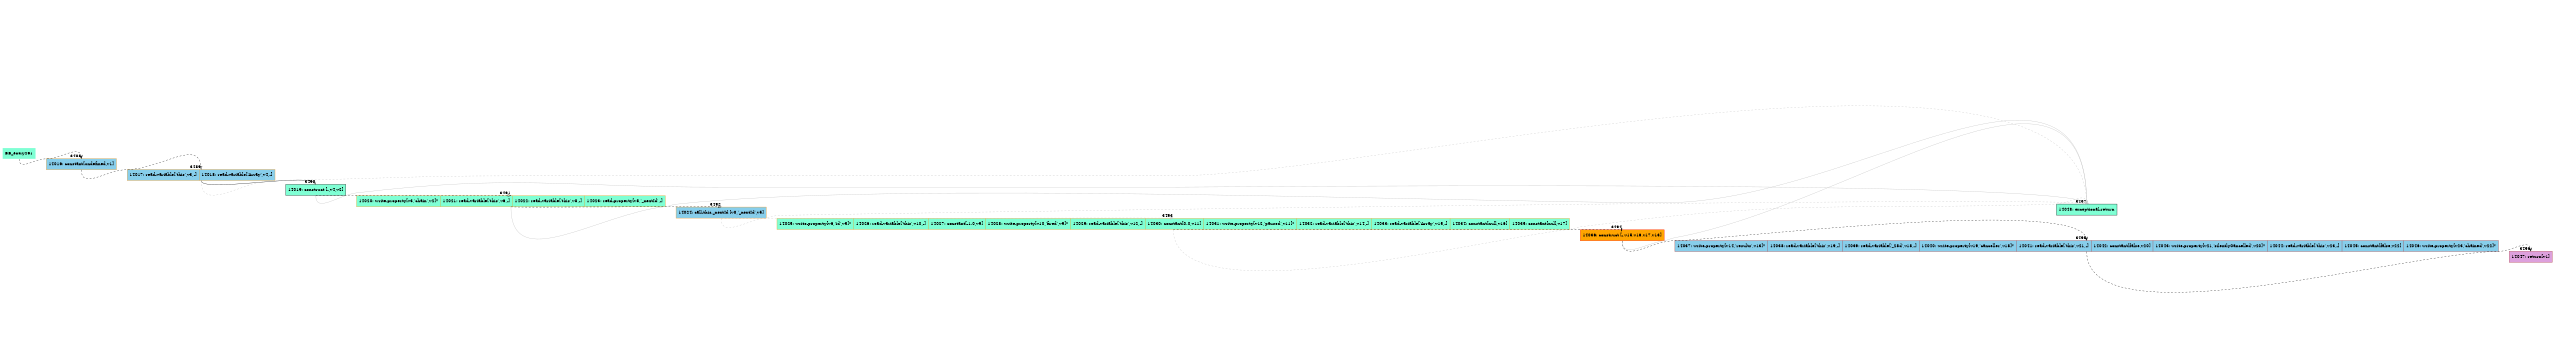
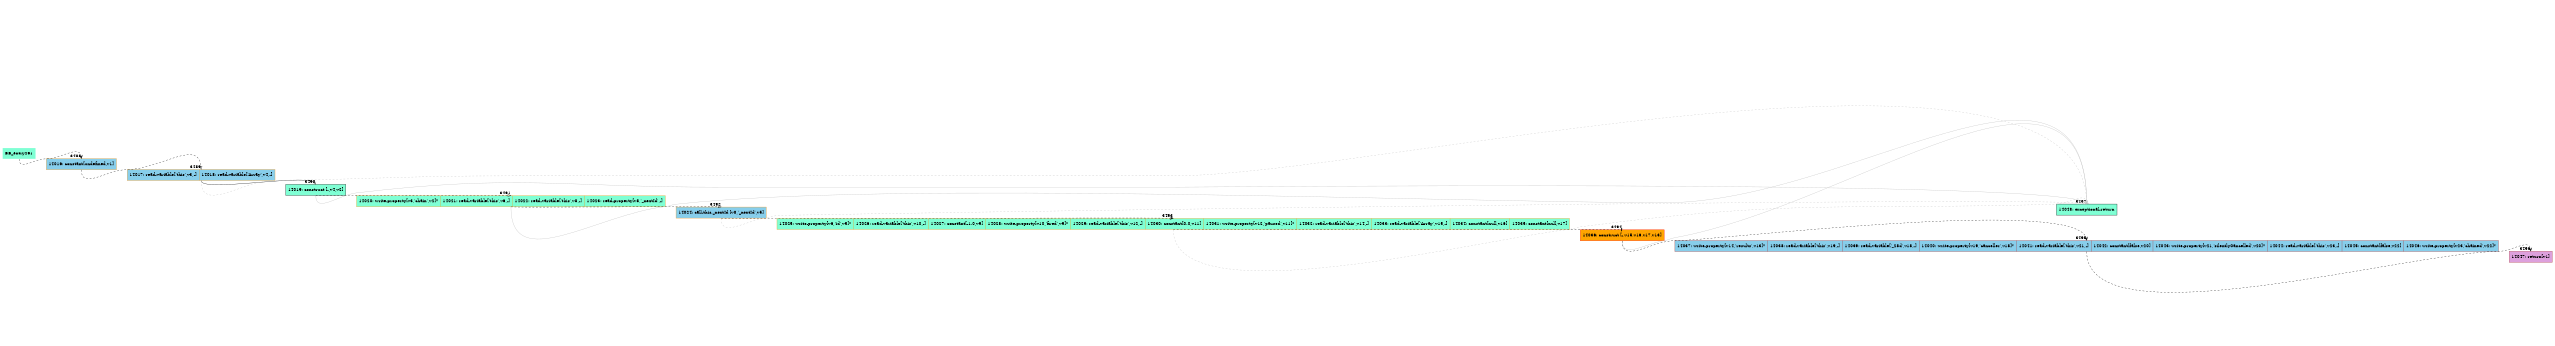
edge "14024: call-this._nextId [v8,'_nextId',v5]" -> "14025: write-property[v6,'id',v5]*": color gray -> black
